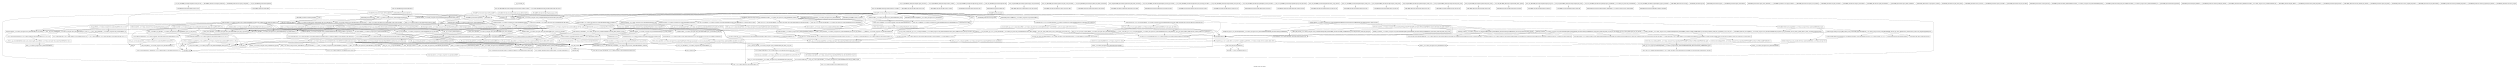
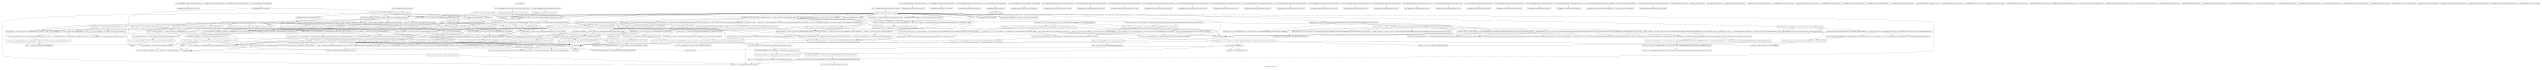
node "_ZN9LAMMPS_NS7AtomVec13pack_improperEPPi": added
